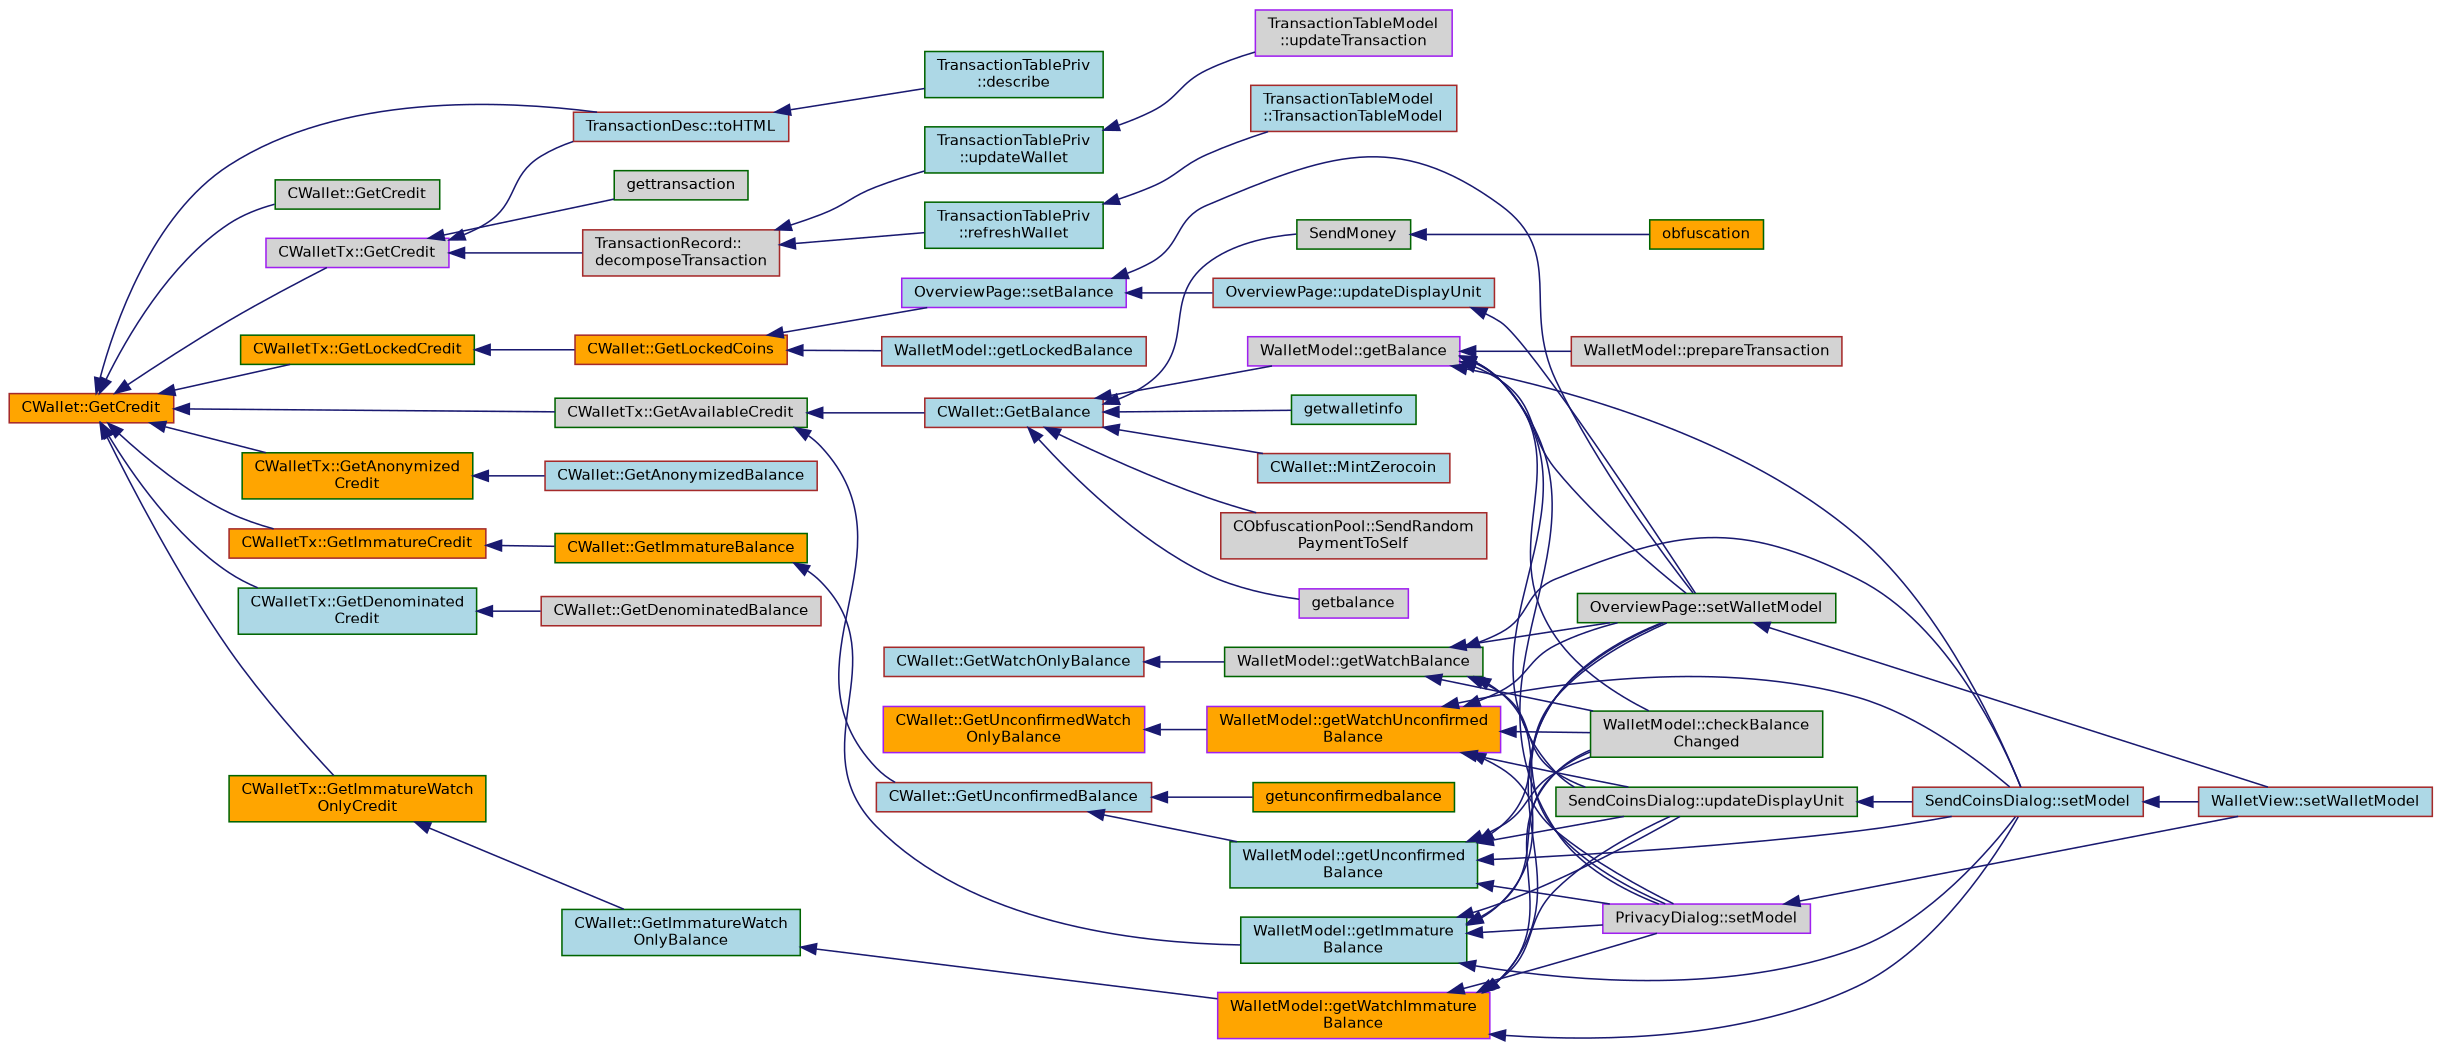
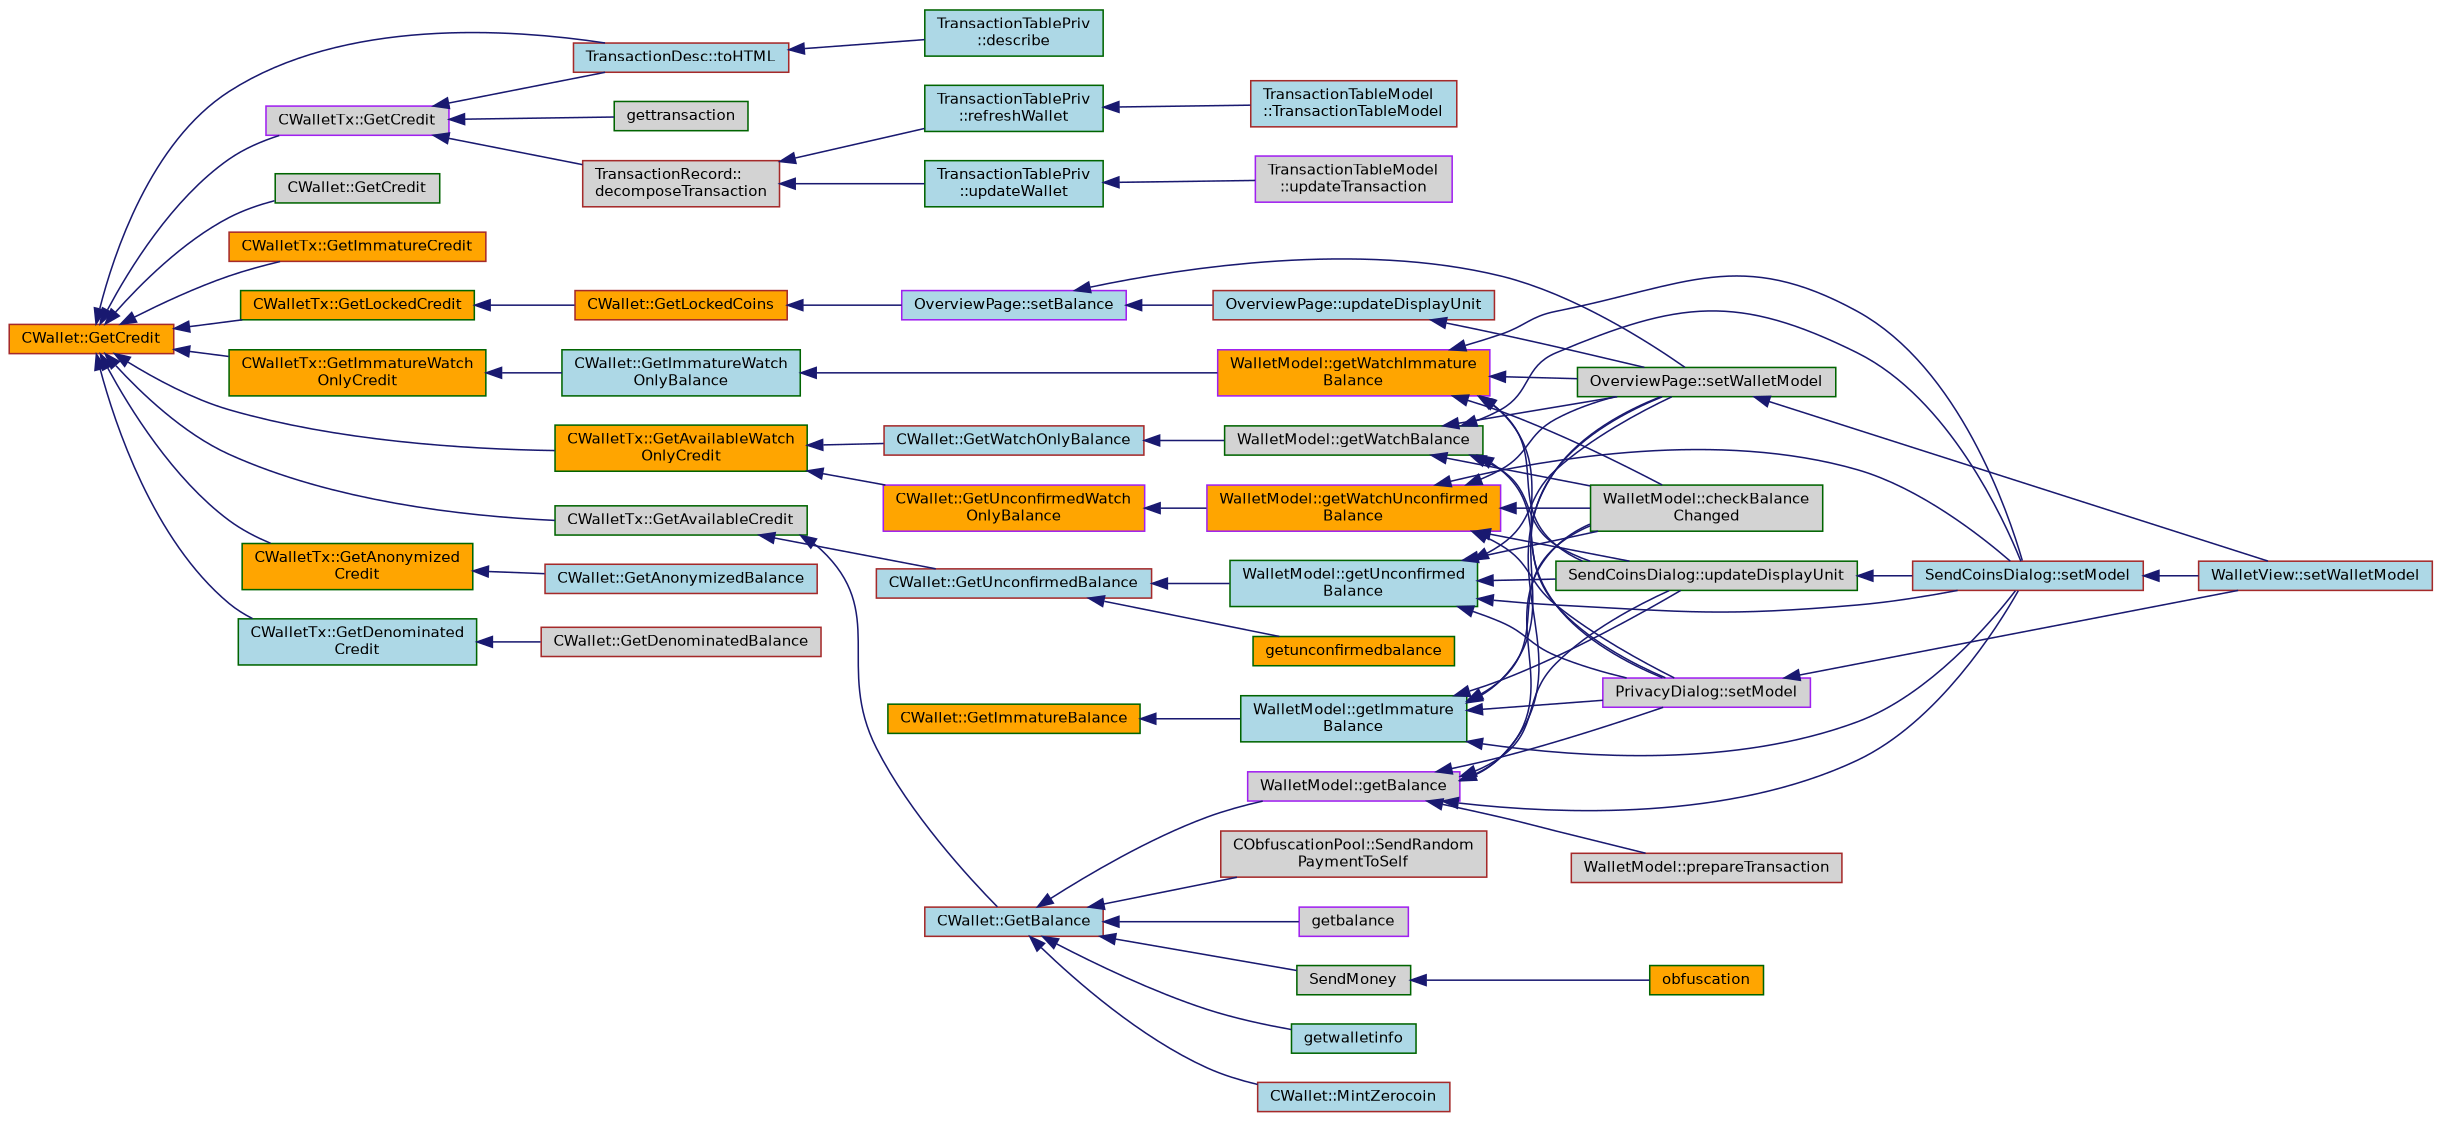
node "WalletModel::getLockedBalance": removed
node "CWalletTx::GetAvailableWatch OnlyCredit": added
edge "CWallet::GetImmatureBalance" -> "CWalletTx::GetImmatureCredit": removed
